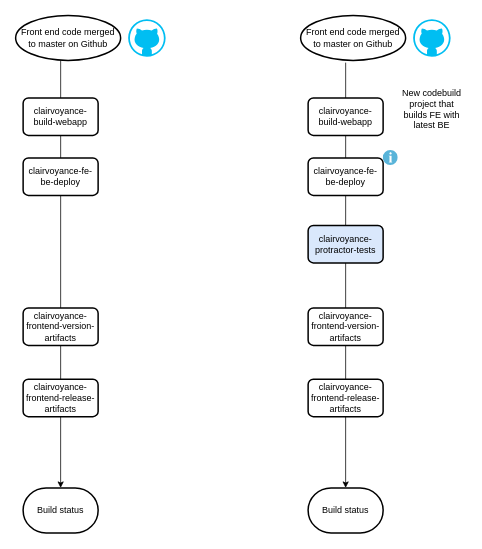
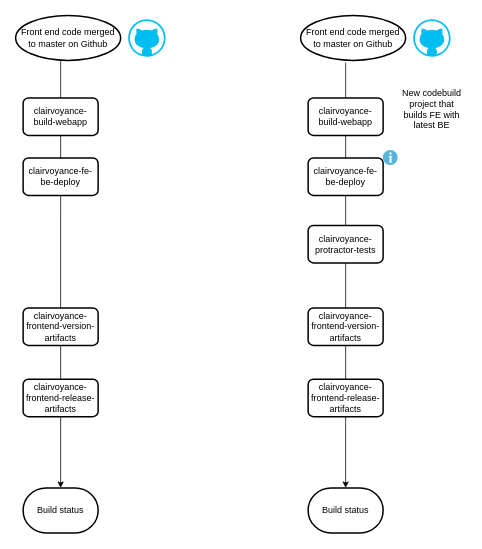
node "clairvoyance-protractor-tests": fillcolor #dae8fc -> #ffffff
